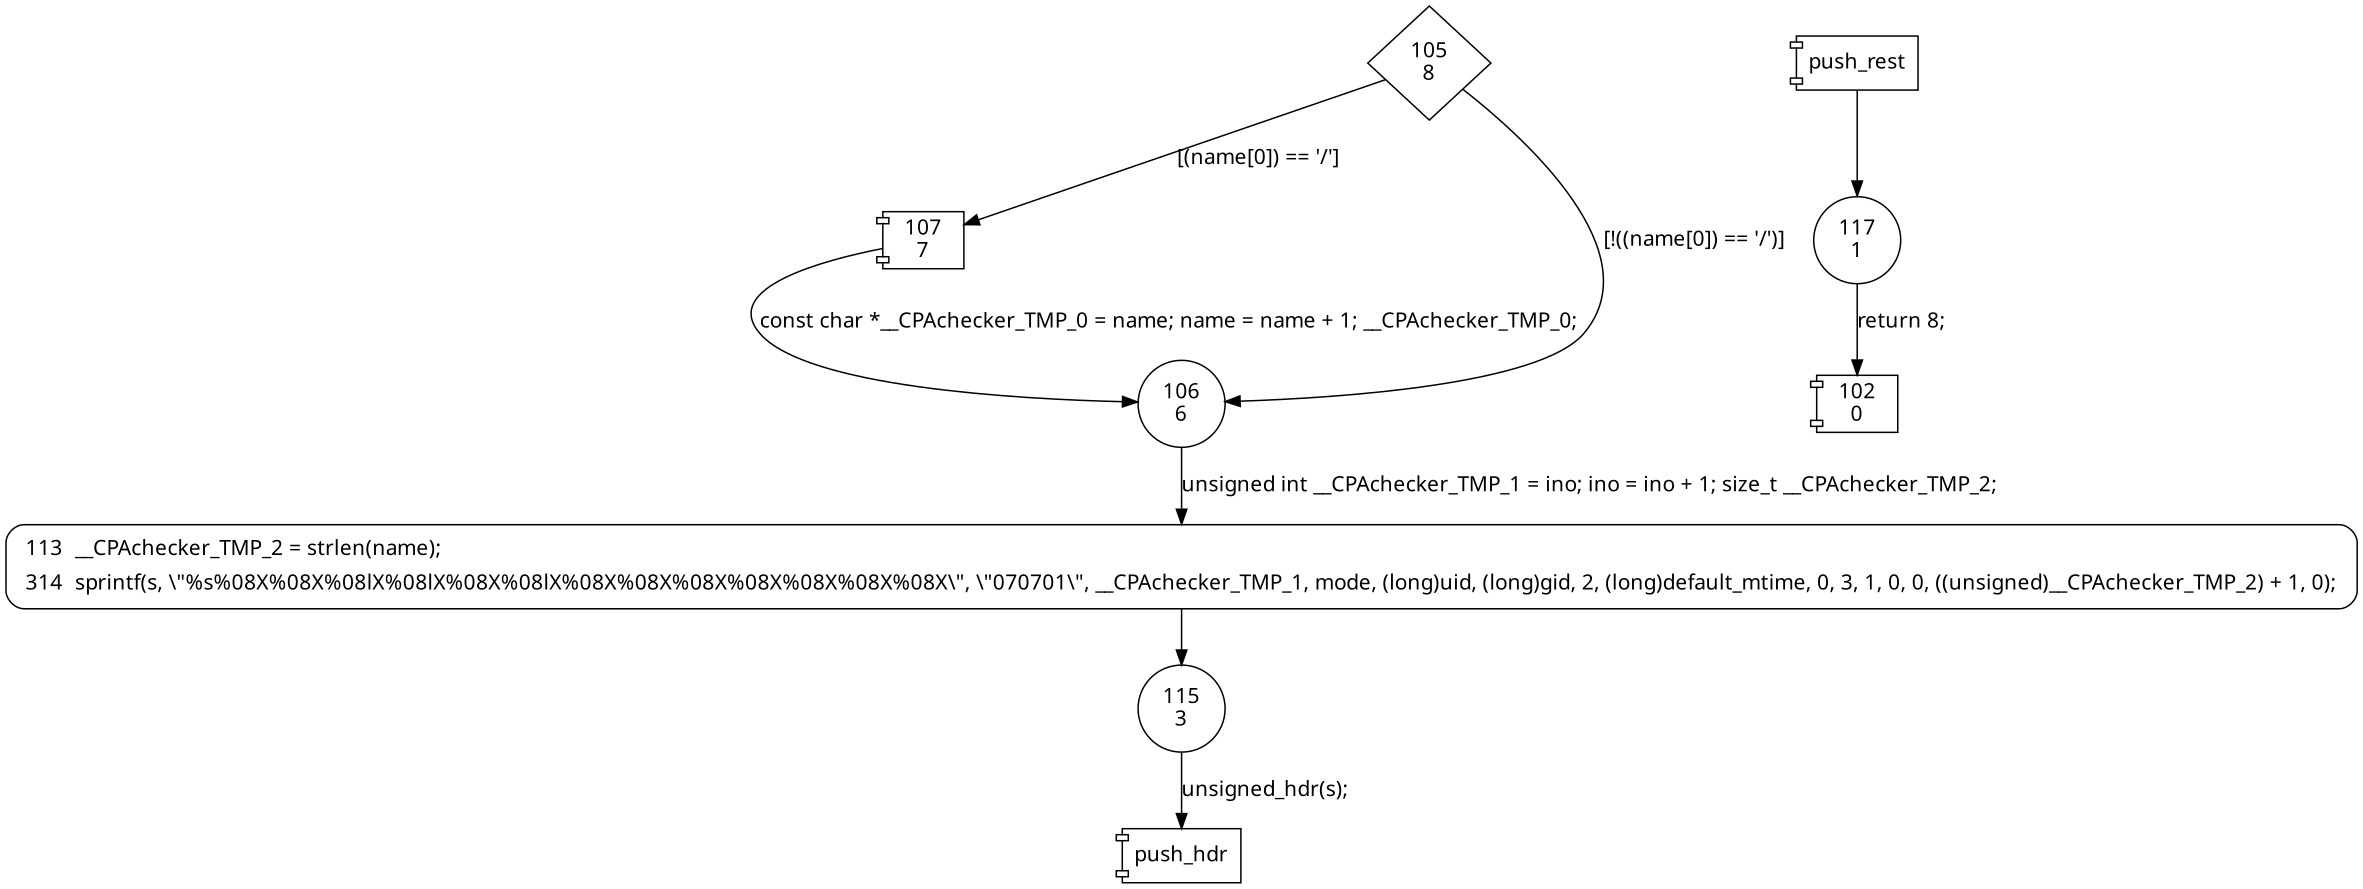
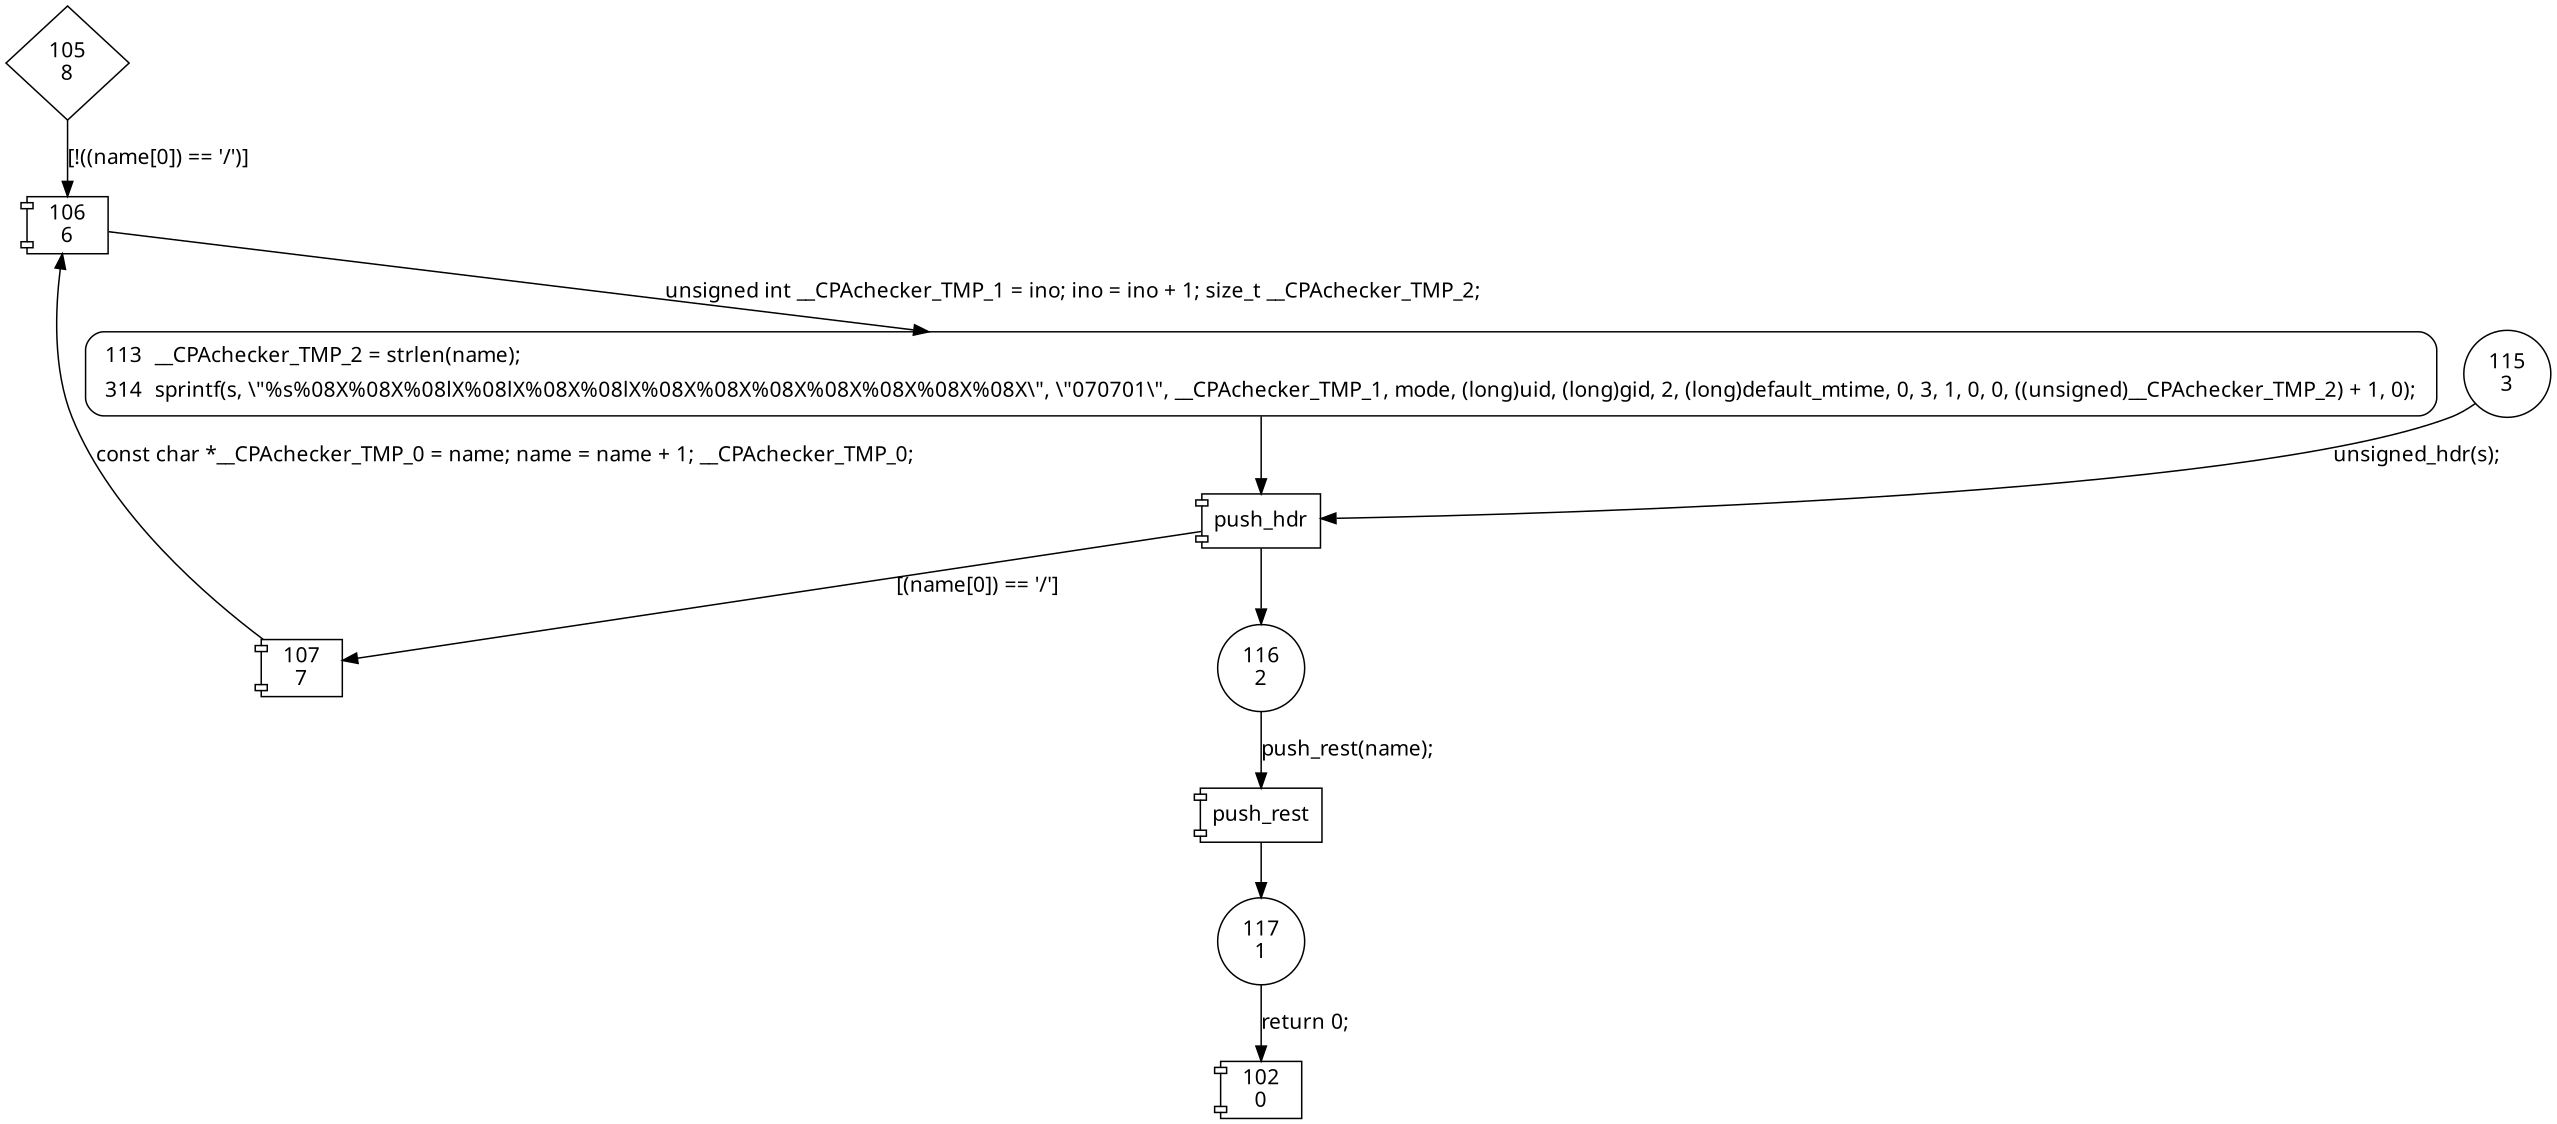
edge "105 8" -> "107 7": now "push_hdr" -> "107 7"
edge "117 1" -> "102 0": label "return 8;" -> "return 0;"
node "106 6": shape circle -> component
edge "113" -> "115 3": now "113" -> "push_hdr"
node "116 2": added
